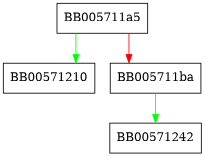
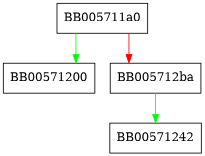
node "BB005711a5": label "BB005711a5" -> "BB005711a0"
node "BB00571210": label "BB00571210" -> "BB00571200"
node "BB005711ba": label "BB005711ba" -> "BB005712ba"
